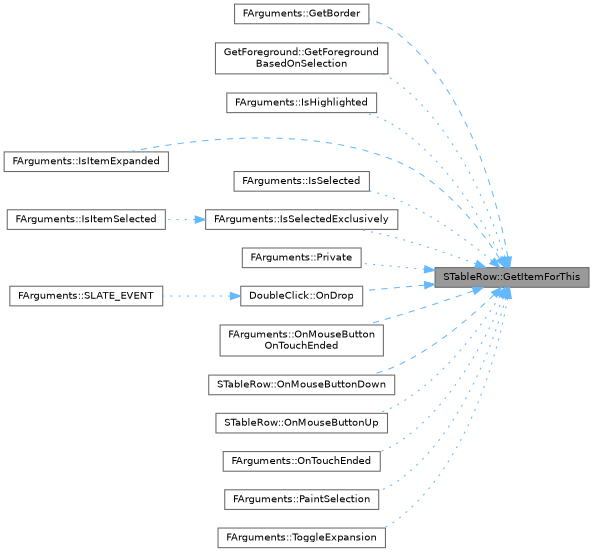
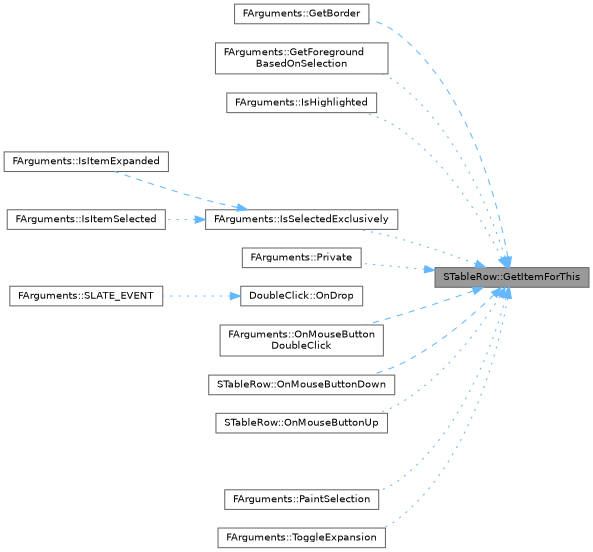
node "GetForeground::GetForeground BasedOnSelection": label "GetForeground::GetForeground BasedOnSelection" -> "FArguments::GetForeground BasedOnSelection"
edge "FArguments::IsItemExpanded" -> "STableRow::GetItemForThis": now "FArguments::IsItemExpanded" -> "FArguments::IsSelectedExclusively"
node "FArguments::IsSelected": removed
edge "DoubleClick::OnDrop" -> "STableRow::GetItemForThis": removed
node "FArguments::OnMouseButton OnTouchEnded": label "FArguments::OnMouseButton OnTouchEnded" -> "FArguments::OnMouseButton DoubleClick"
node "FArguments::OnTouchEnded": removed
